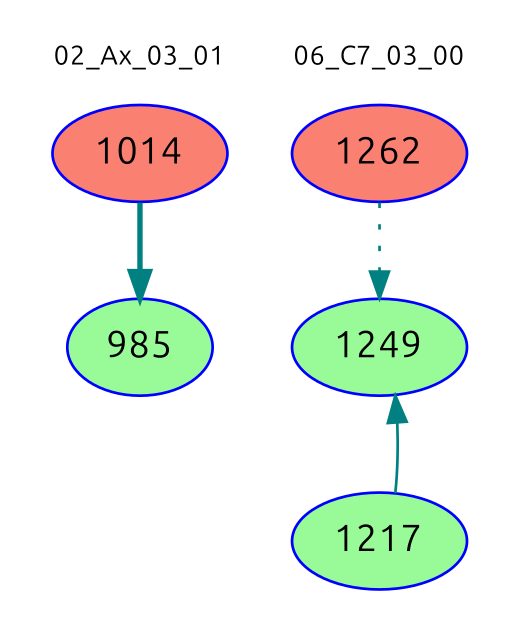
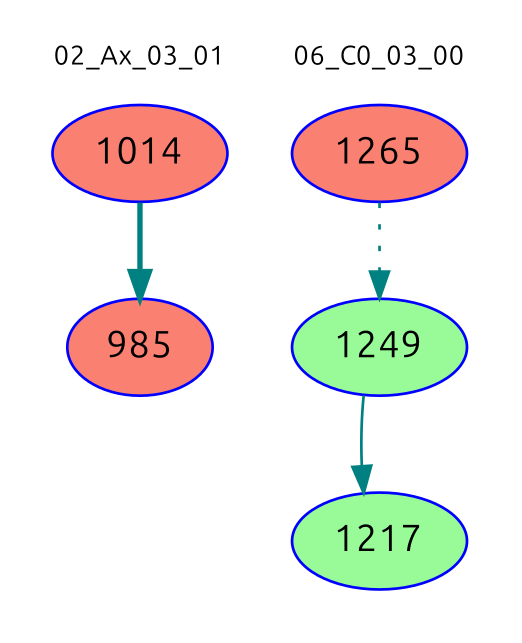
cluster "06_C7_03_00": label "06_C7_03_00" -> "06_C0_03_00"
node "1262": label "1262" -> "1265"
node "985": fillcolor palegreen -> salmon
edge "1217" -> "1249": reversed
